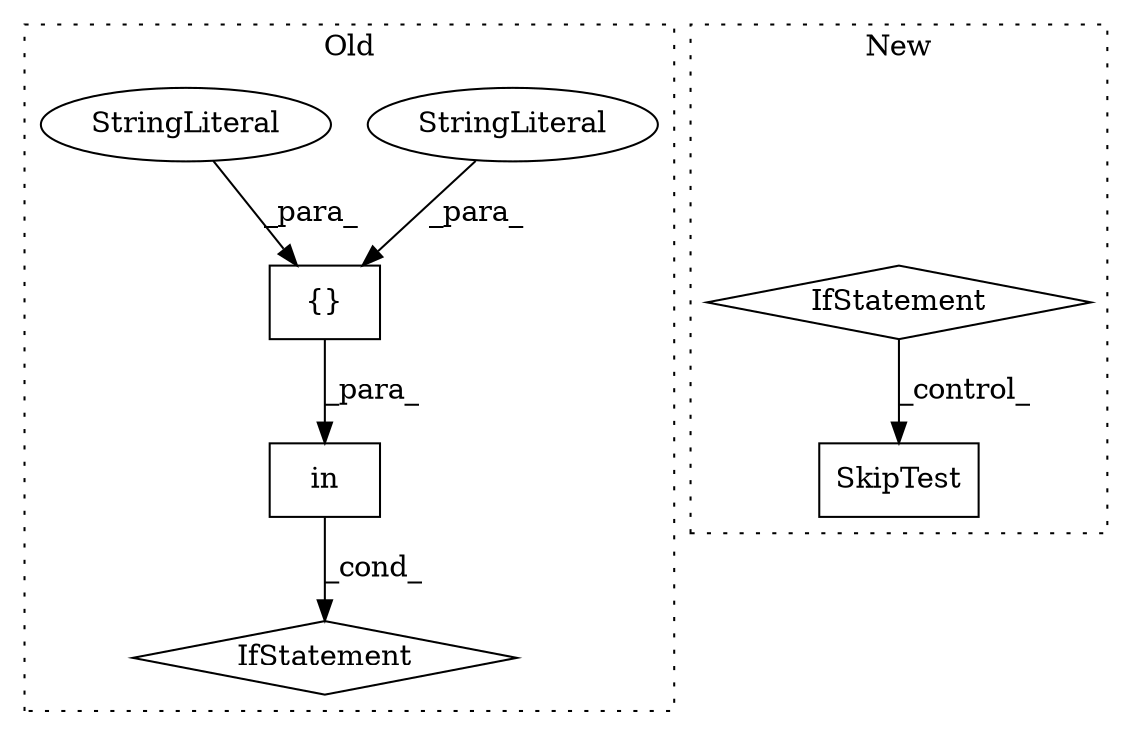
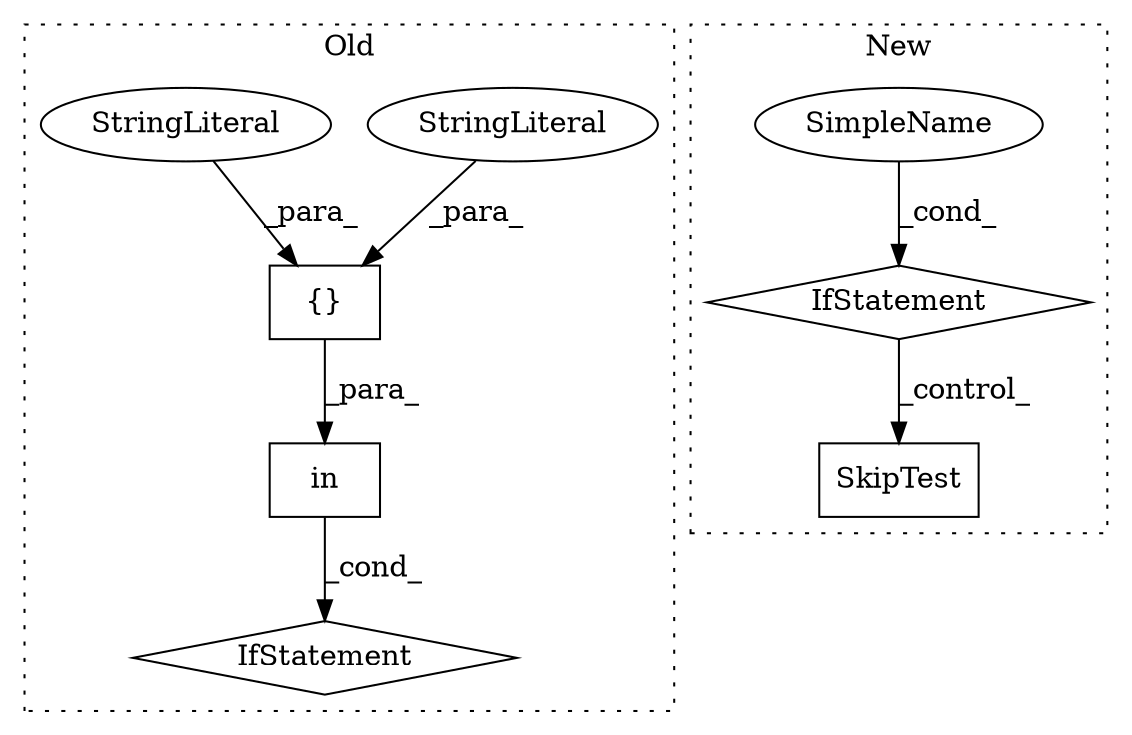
node "SimpleName": added
